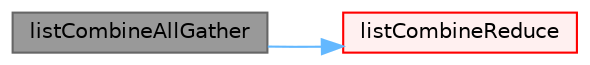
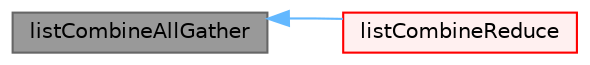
edge "listCombineAllGather" -> "listCombineReduce": reversed
